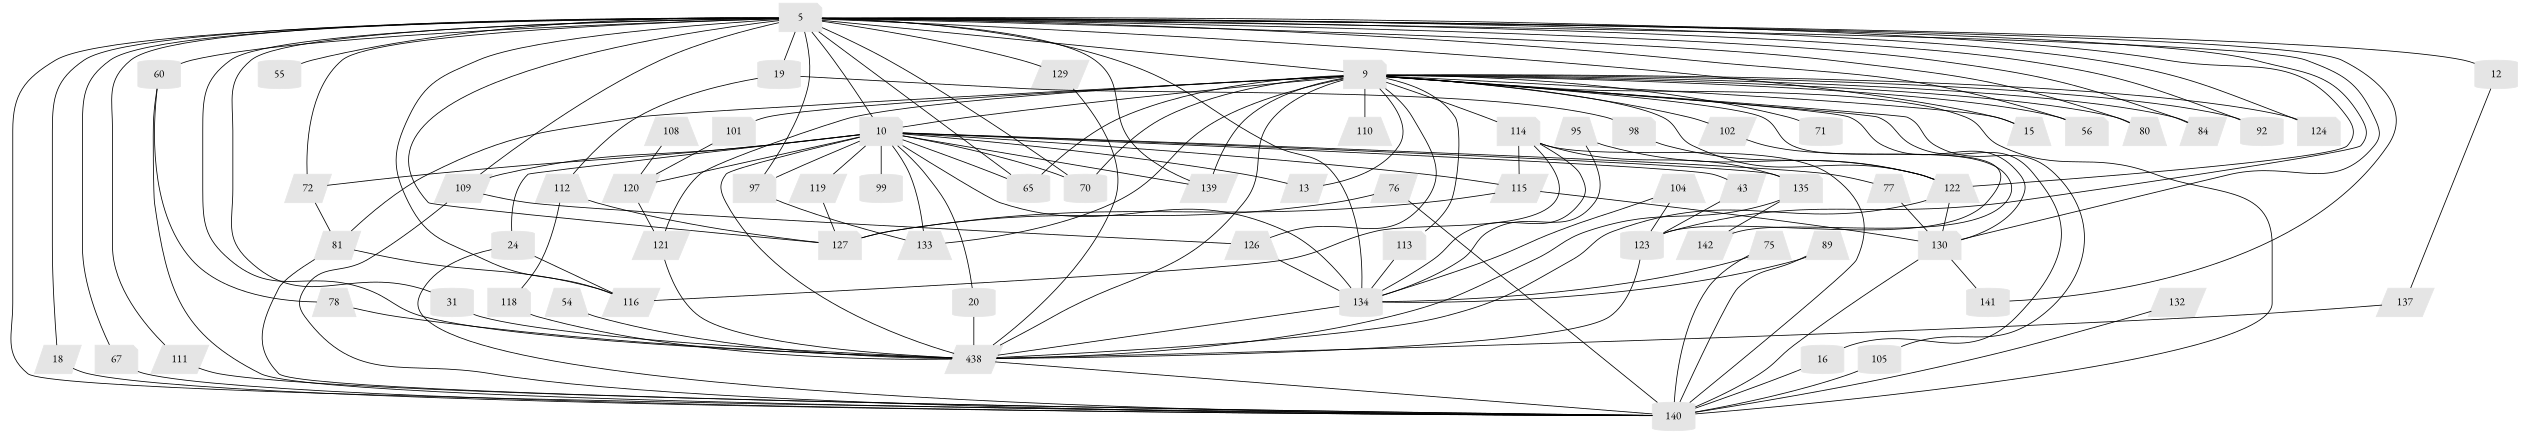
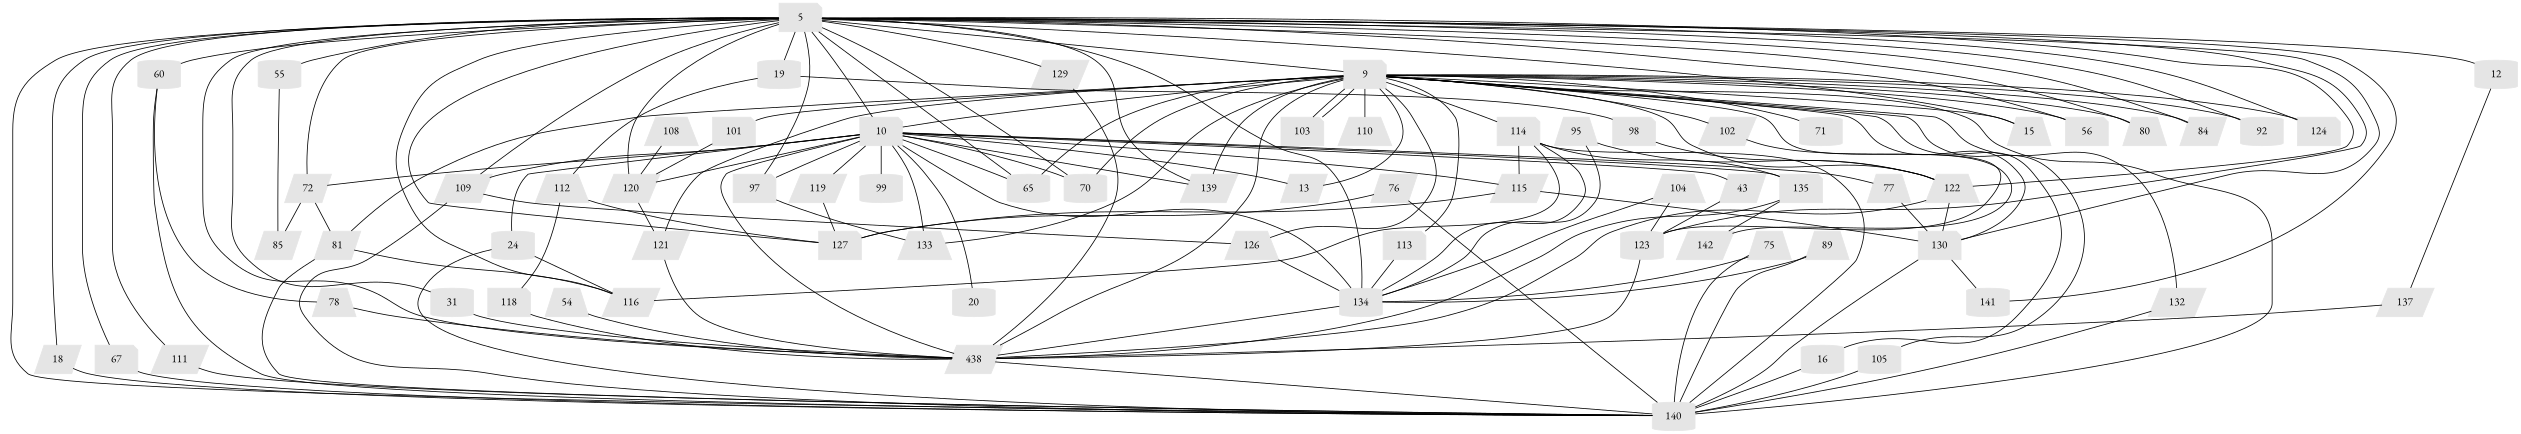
edge "5" -- "120": added
edge "9" -- "132": added
node "103": added
node "85": added
edge "20" -- "438": removed
